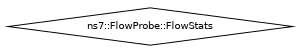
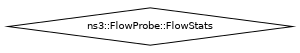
node "ns7::FlowProbe::FlowStats": label "ns7::FlowProbe::FlowStats" -> "ns3::FlowProbe::FlowStats"
